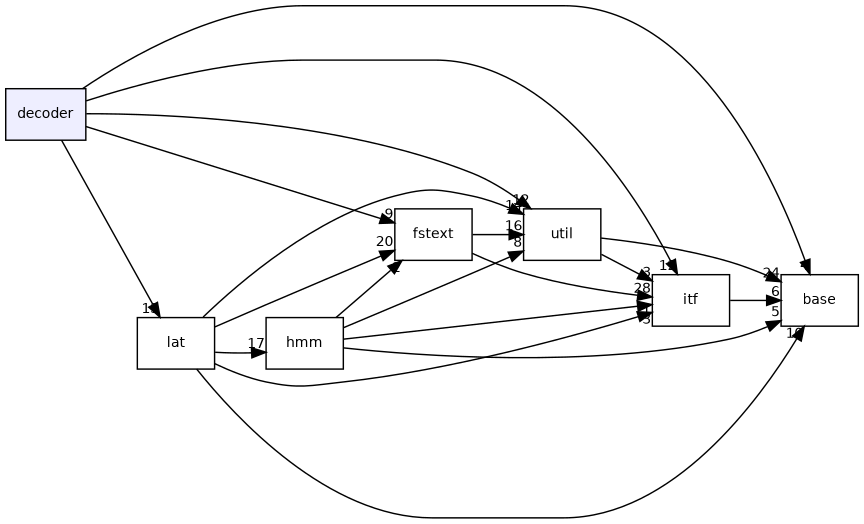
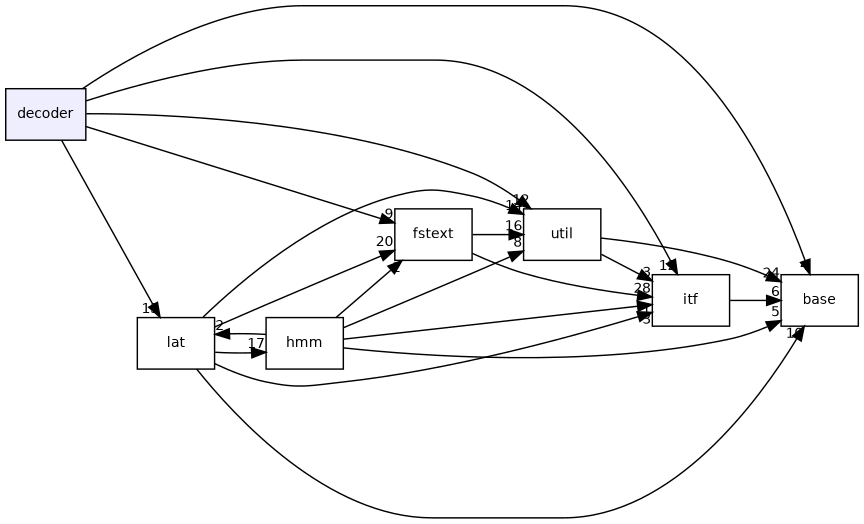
edge "hmm" -> "lat": added
